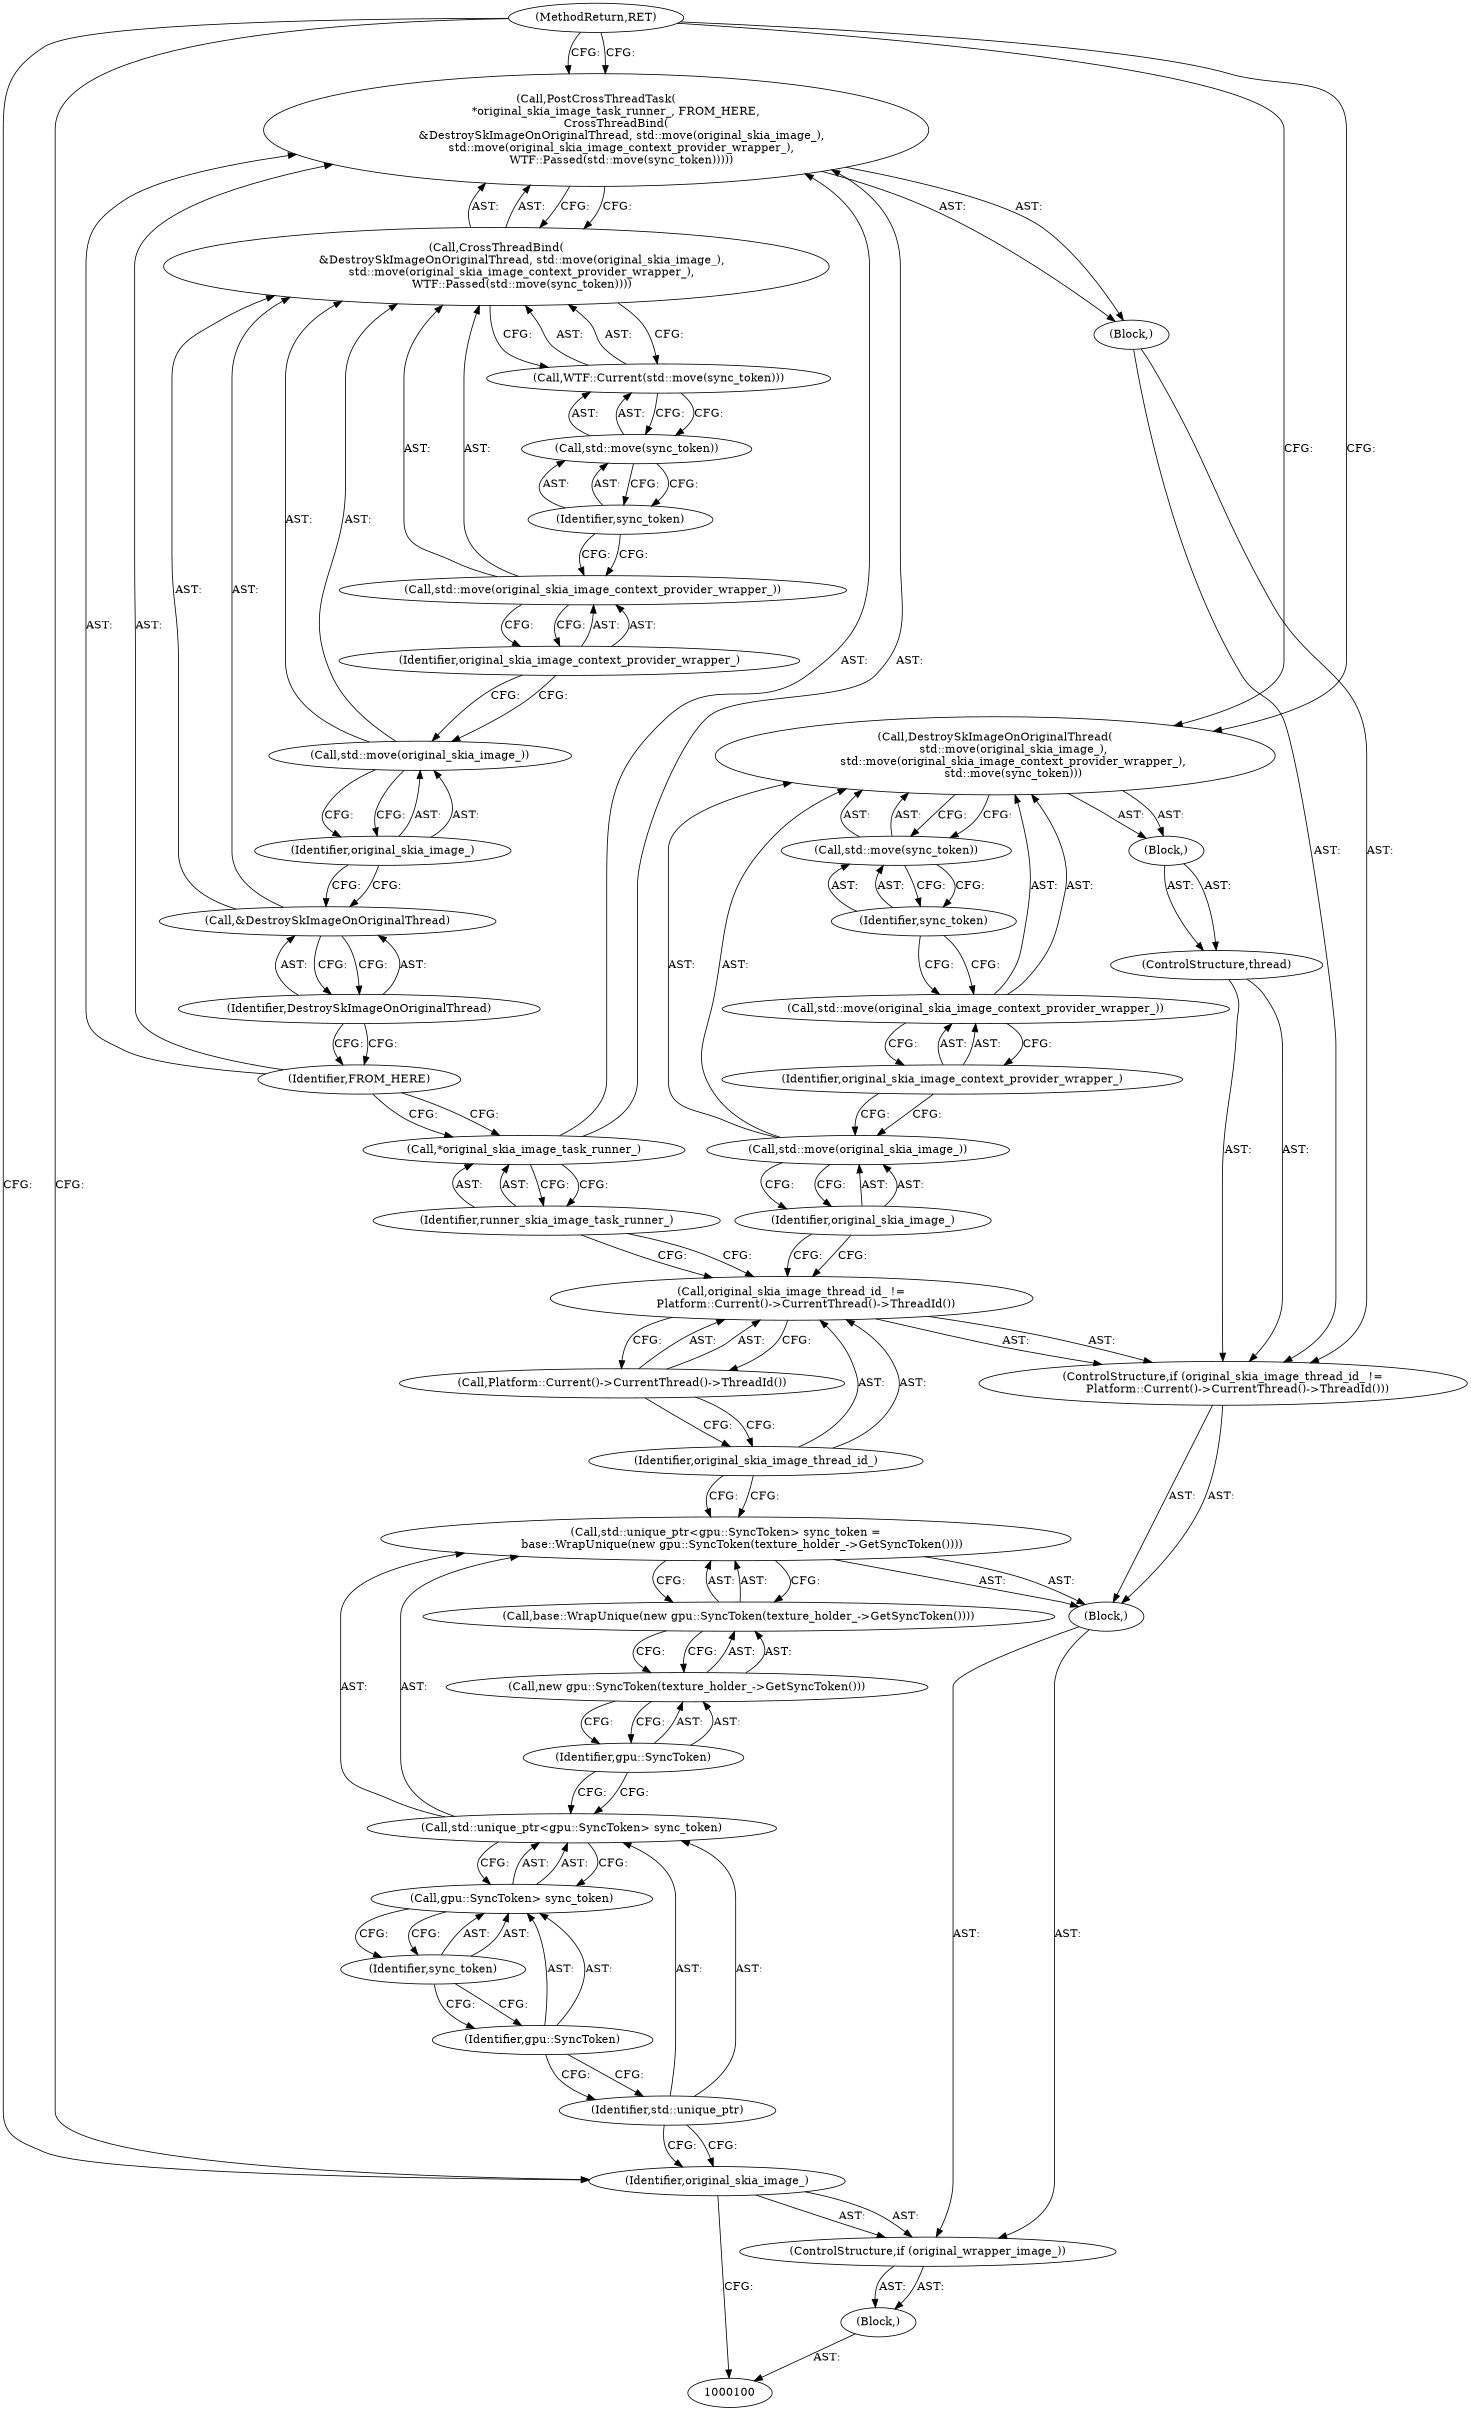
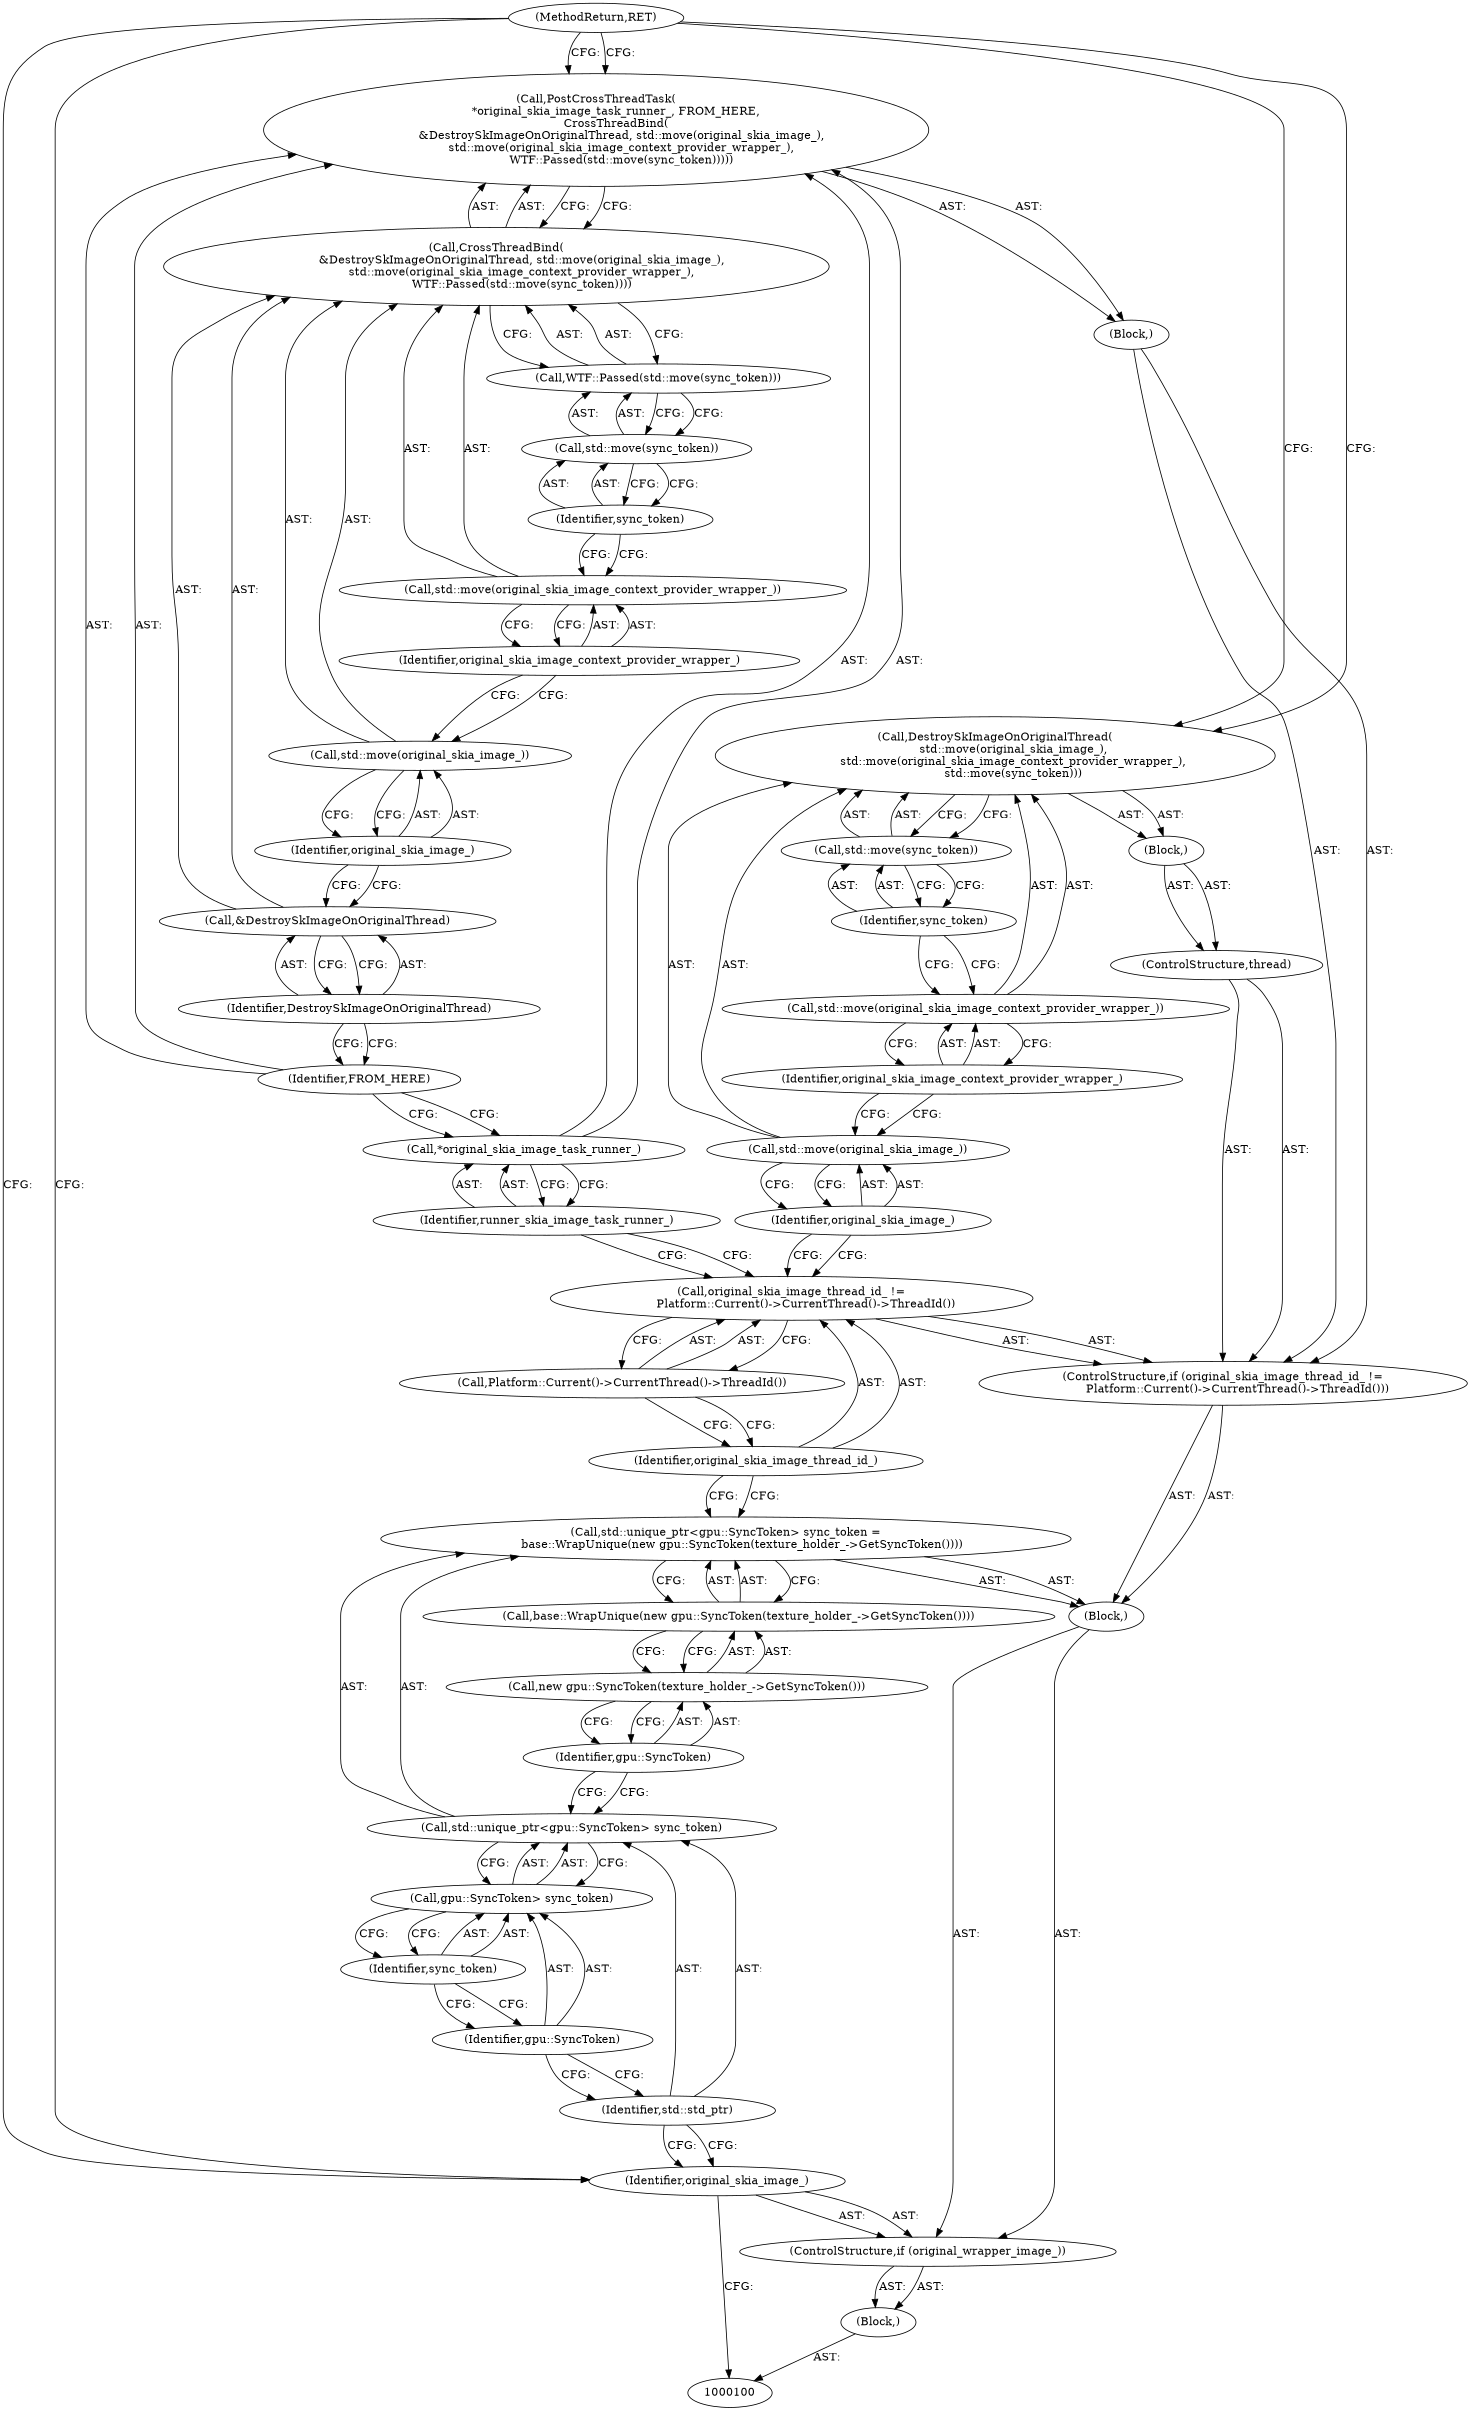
node "(Call,WTF::Current(std::move(sync_token)))": label "(Call,WTF::Current(std::move(sync_token)))" -> "(Call,WTF::Passed(std::move(sync_token)))"
node "(Identifier,std::unique_ptr)": label "(Identifier,std::unique_ptr)" -> "(Identifier,std::std_ptr)"
